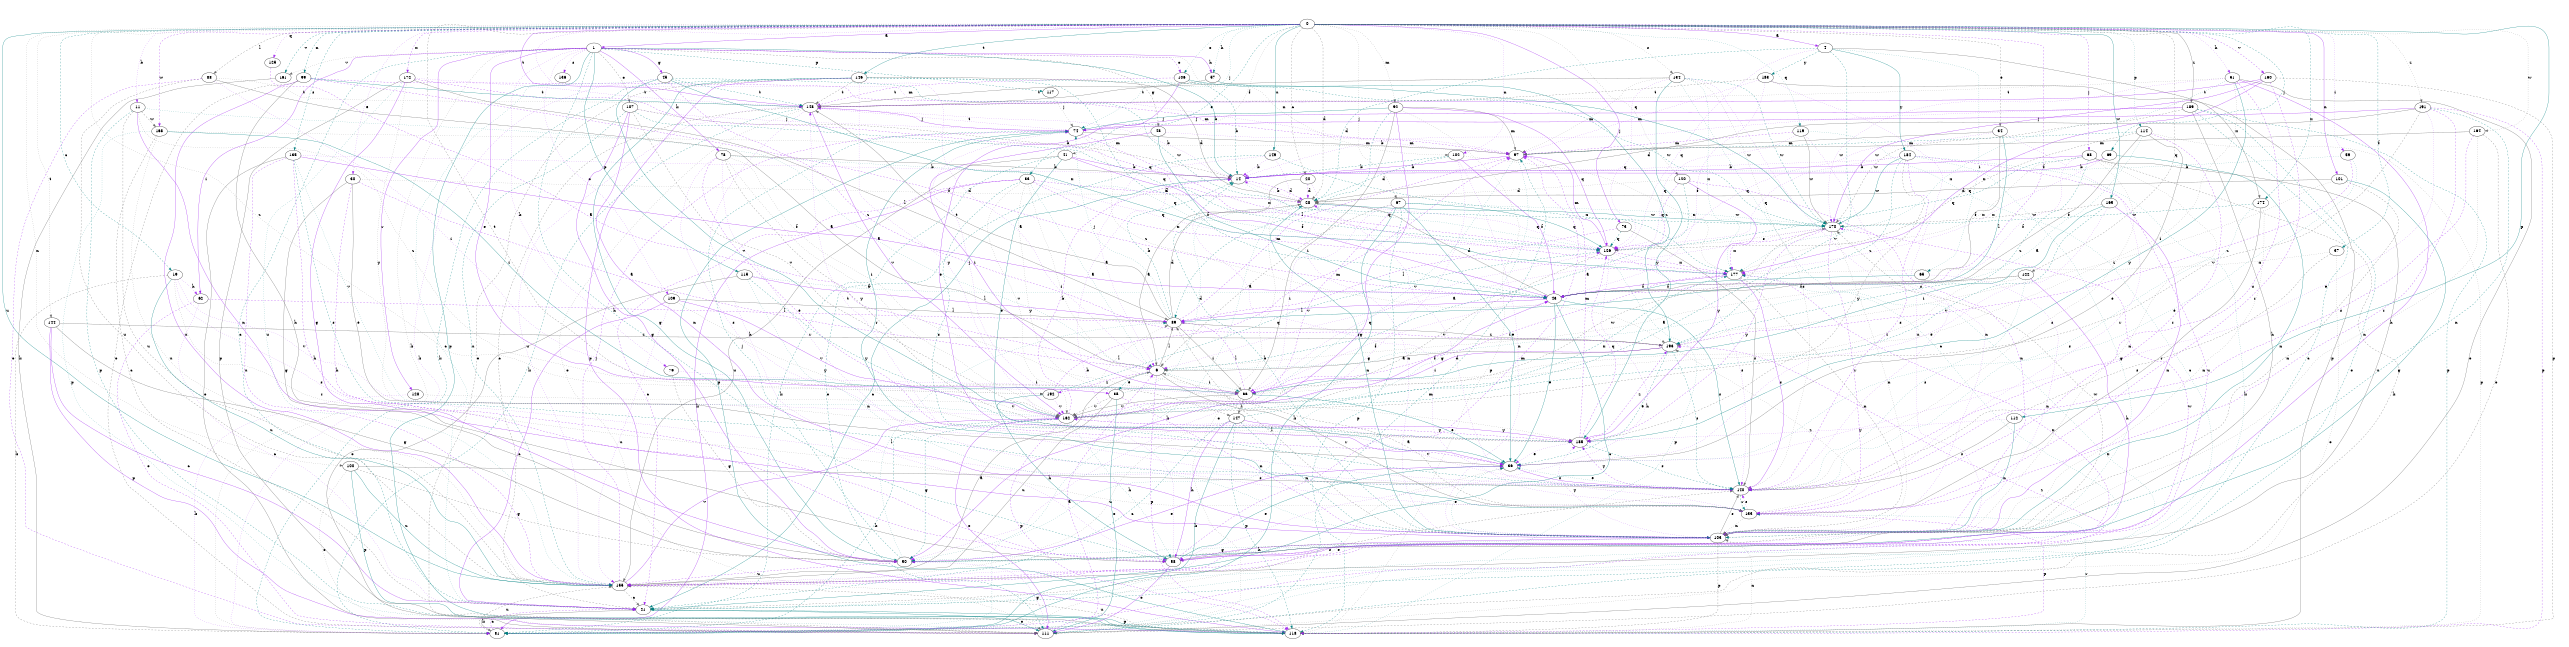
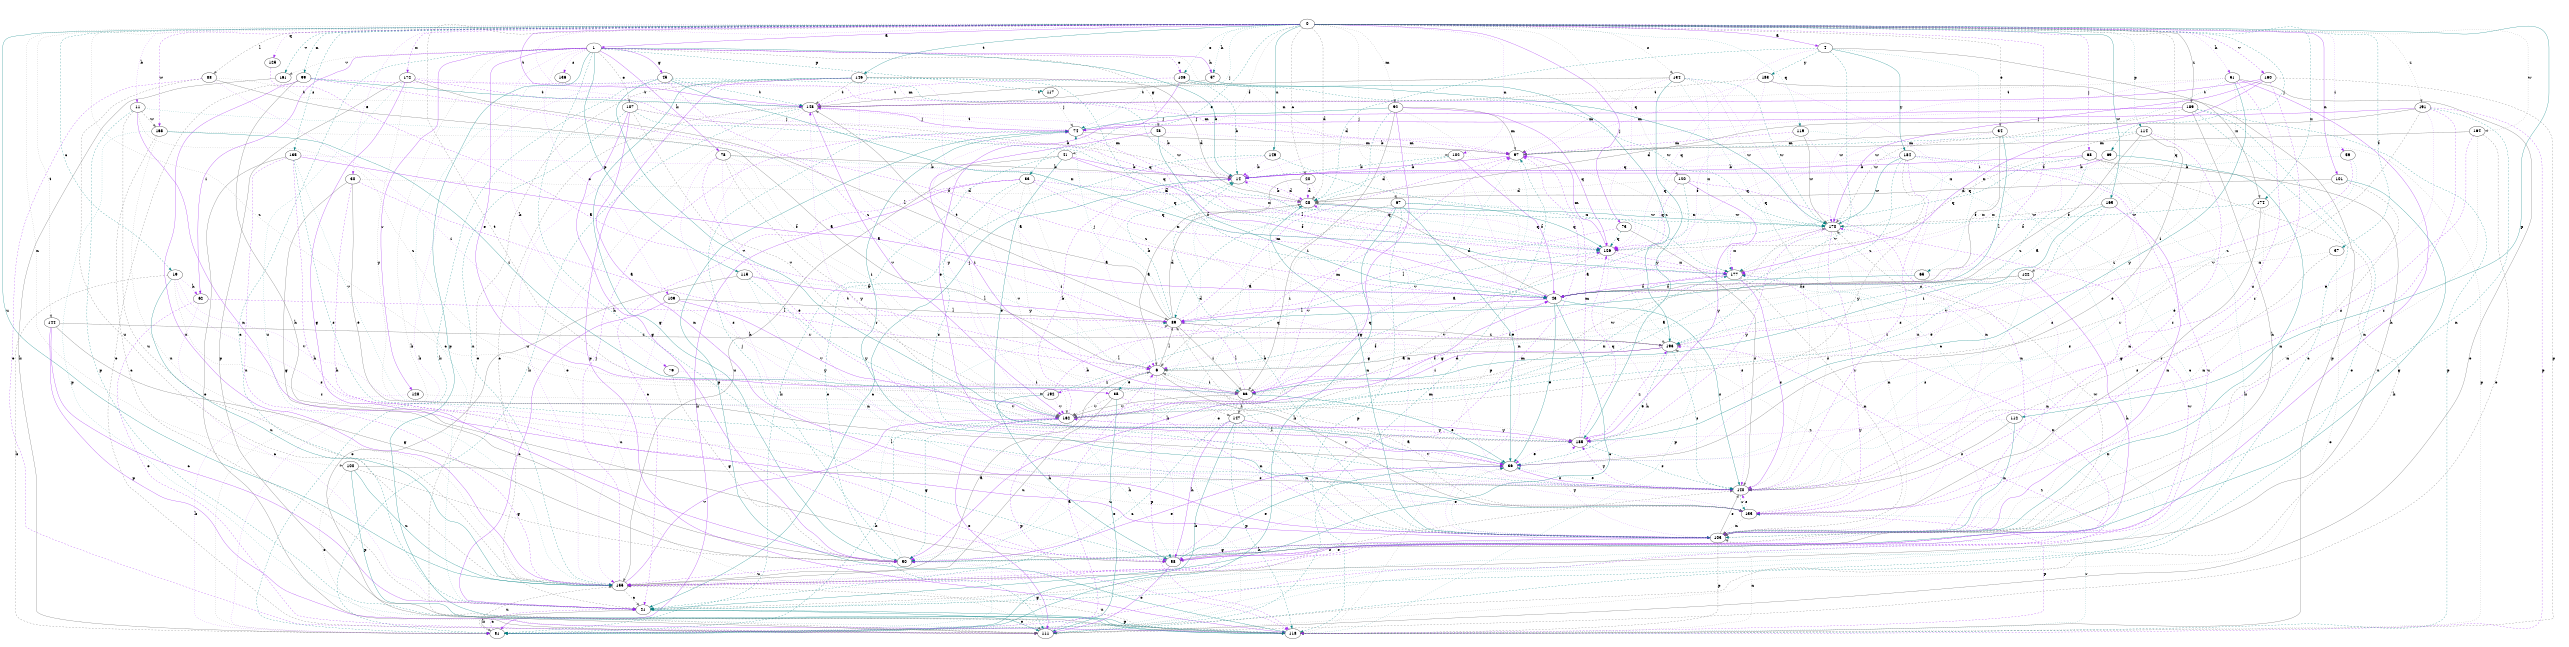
edge "170" -> "126": now "170" -> "140"
edge "67" -> "66": color purple -> gray40
edge "33" -> "6": removed, label "a"
